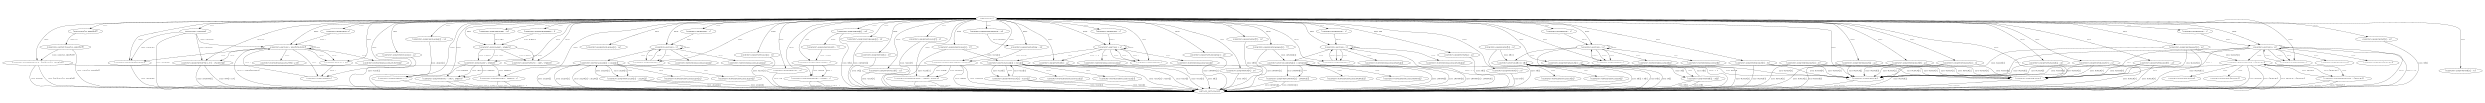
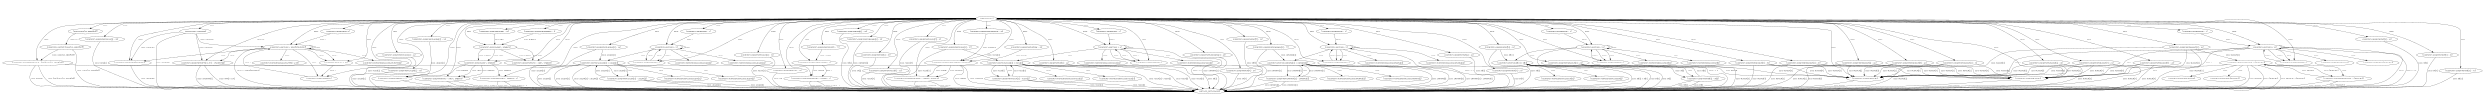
edge "(METHOD,cdco)" -> "(<operator>.assignment,sif[0] = 14)": added, label "DDG:"
edge "(METHOD,cdco)" -> "(<operator>.assignment,wukxufl[3] = 87)": added, label "DDG:"
edge "(METHOD,cdco)" -> "(<operator>.assignment,sif[6] = 62)": label "DDG: lmp" -> "DDG: "
edge "(<operator>.assignment,sif[2] = 62)" -> "(<operator>.assignment,nmazfd = 77)": now "(METHOD,cdco)" -> "(<operator>.assignment,nmazfd = 77)"
node "(<operator>.assignment,hacvx[1] = 28)": added
edge "(<operator>.assignment,ybbpeudj = 33)" -> "(<operator>.assignment,onfvdw = 49)": now "(<operator>.assignment,ybbpeudj = 33)" -> "(<operator>.multiplication,onfvdw * ybbpeudj)"
edge "(<operator>.assignment,uscgxk[0] = 46)" -> "(<operator>.lessThan,uscgxk[0] < uscgxk[i])": added, label "DDG: uscgxk[0]"
edge "(<operator>.lessThan,i < 10)" -> "(<operator>.lessThan,*wukxufl < *(wukxufl+i))": removed, label "CDG:"
edge "(<operator>.lessThan,i < 6)" -> "(<operator>.assignment,sif[3] = 16)": now "(<operator>.lessThan,i < 6)" -> "(METHOD_RETURN,void)"
node "(<operator>.assignment,sif[9] = 84)": added
node "(<operator>.assignment,uscgxk[1] = 93)": added
edge "(<operator>.assignment,ciwvxwvx[0] = ciwvxwvx[i])" -> "(<operator>.lessThan,ciwvxwvx[0] < ciwvxwvx[i])": added, label "DDG: ciwvxwvx[0]"
edge "(<operator>.assignment,uscgxk[0] = 46)" -> "(METHOD_RETURN,void)": added, label "DDG: uscgxk[0]"
edge "(<operator>.assignment,wukxufl[6] = 81)" -> "(METHOD_RETURN,void)": added, label "DDG: wukxufl[6]"
edge "(<operator>.assignment,sif[10] = 40)" -> "(METHOD_RETURN,void)": added, label "DDG: sif[10]"
